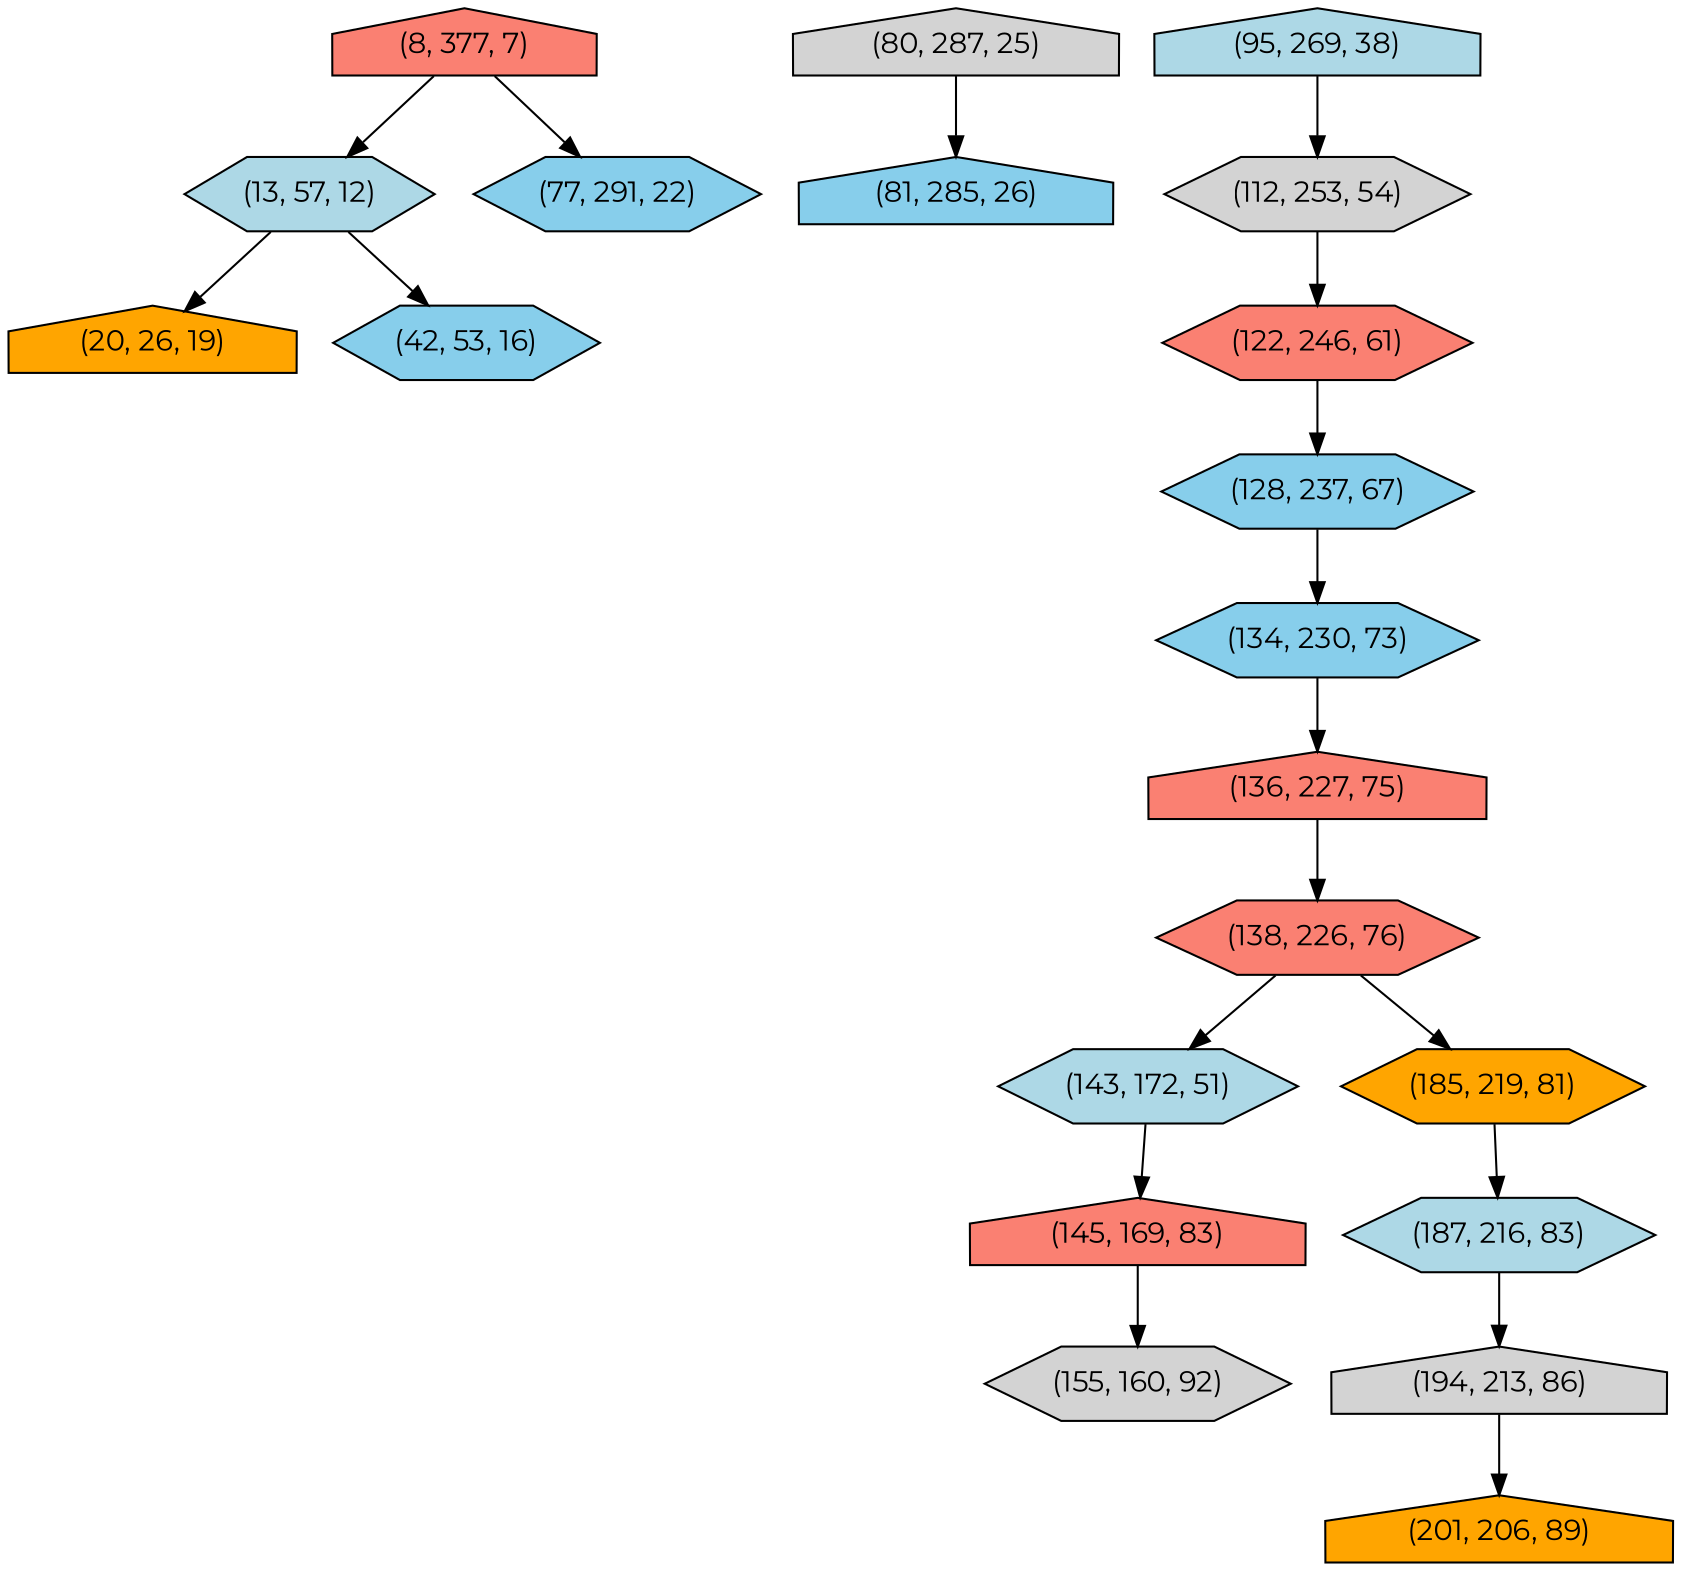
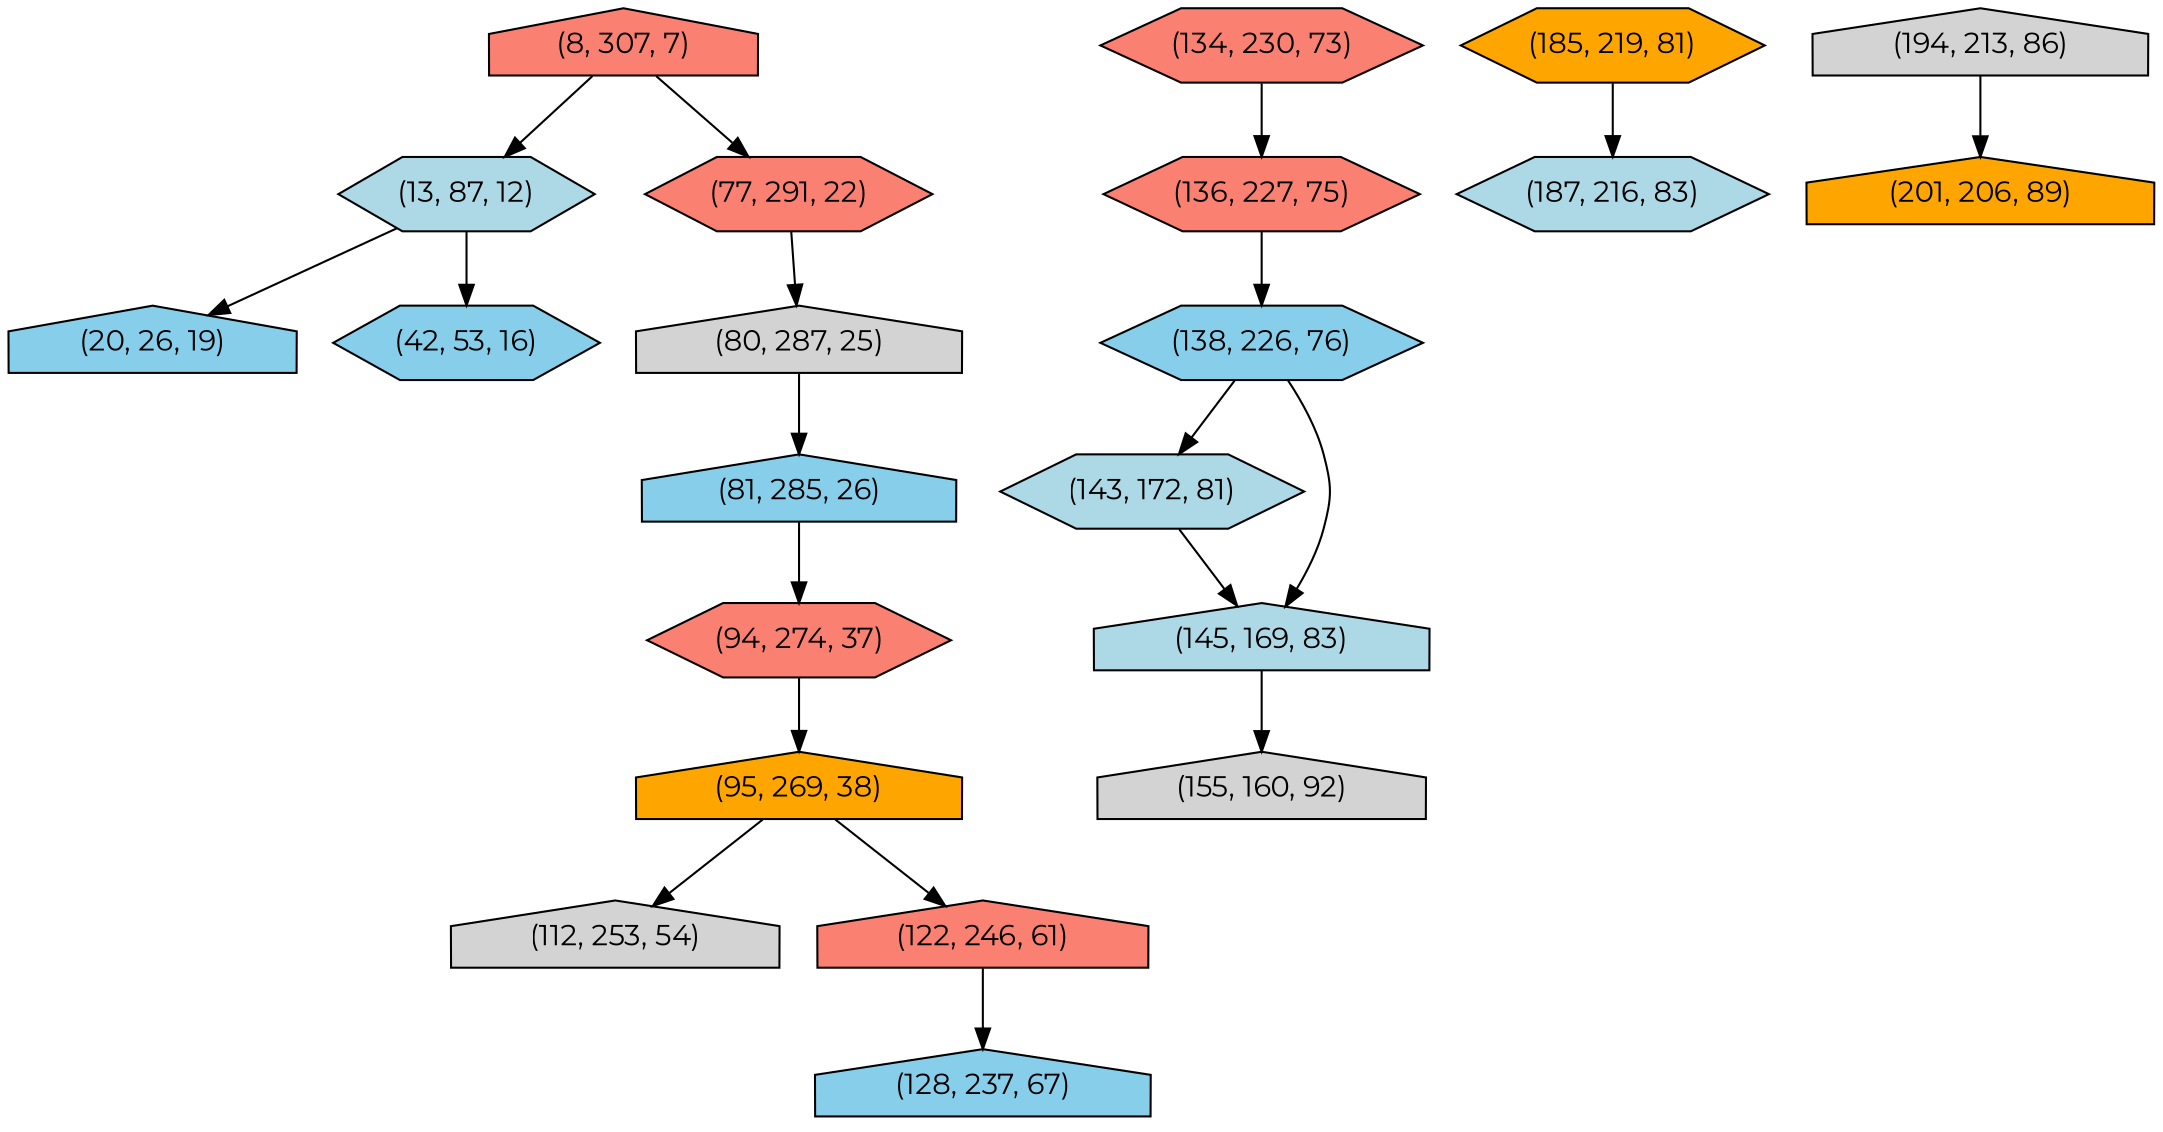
node "(8, 377, 7)": label "(8, 377, 7)" -> "(8, 307, 7)"
node "(95, 269, 38)": fillcolor lightblue -> orange
node "(13, 57, 12)": label "(13, 57, 12)" -> "(13, 87, 12)"
node "(77, 291, 22)": fillcolor skyblue -> salmon
node "(112, 253, 54)": shape hexagon -> house
edge "(77, 291, 22)" -> "(80, 287, 25)": added
edge "(112, 253, 54)" -> "(122, 246, 61)": now "(95, 269, 38)" -> "(122, 246, 61)"
node "(20, 26, 19)": fillcolor orange -> skyblue
node "(122, 246, 61)": shape hexagon -> house
node "(128, 237, 67)": shape hexagon -> house
edge "(128, 237, 67)" -> "(134, 230, 73)": removed
node "(94, 274, 37)": added
node "(134, 230, 73)": fillcolor skyblue -> salmon
node "(136, 227, 75)": shape house -> hexagon
node "(138, 226, 76)": fillcolor salmon -> skyblue
edge "(138, 226, 76)" -> "(185, 219, 81)": now "(138, 226, 76)" -> "(145, 169, 83)"
node "(143, 172, 51)": label "(143, 172, 51)" -> "(143, 172, 81)"
node "(145, 169, 83)": fillcolor salmon -> lightblue
edge "(187, 216, 83)" -> "(194, 213, 86)": removed
node "(155, 160, 92)": shape hexagon -> house
